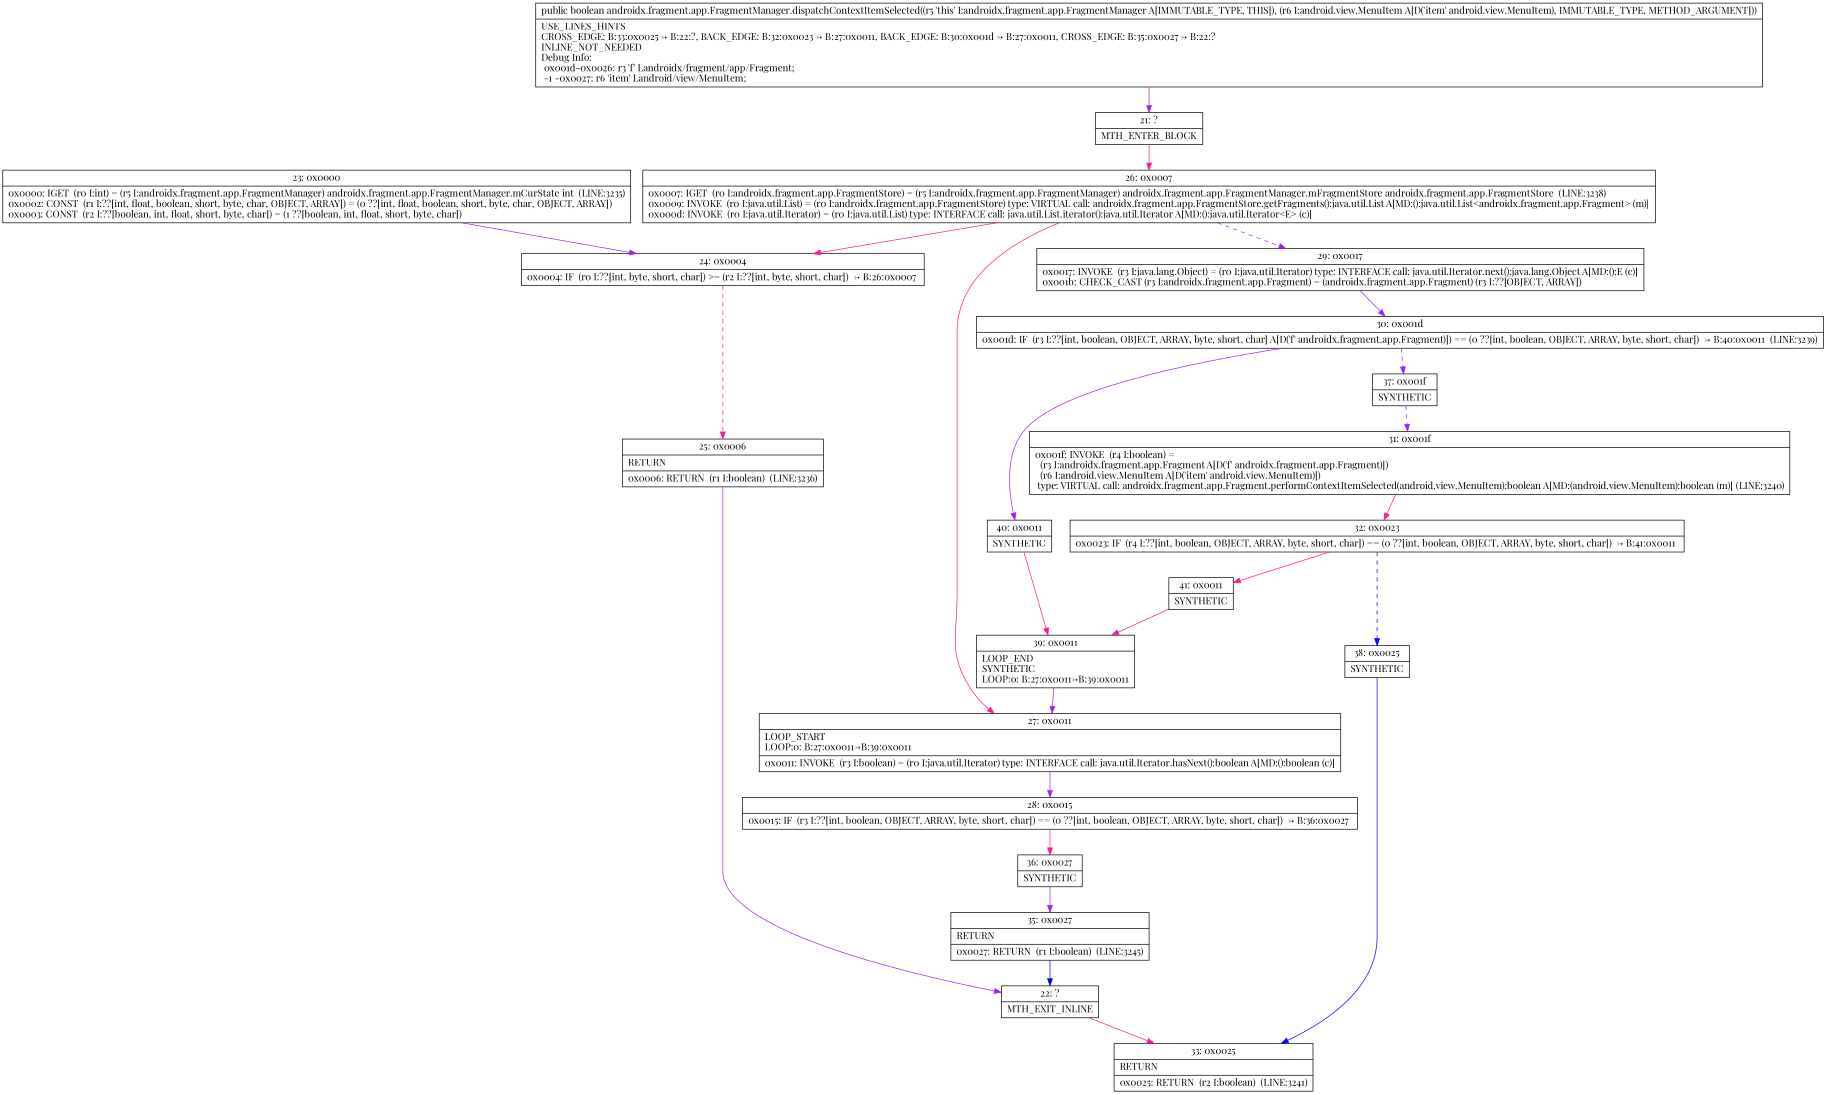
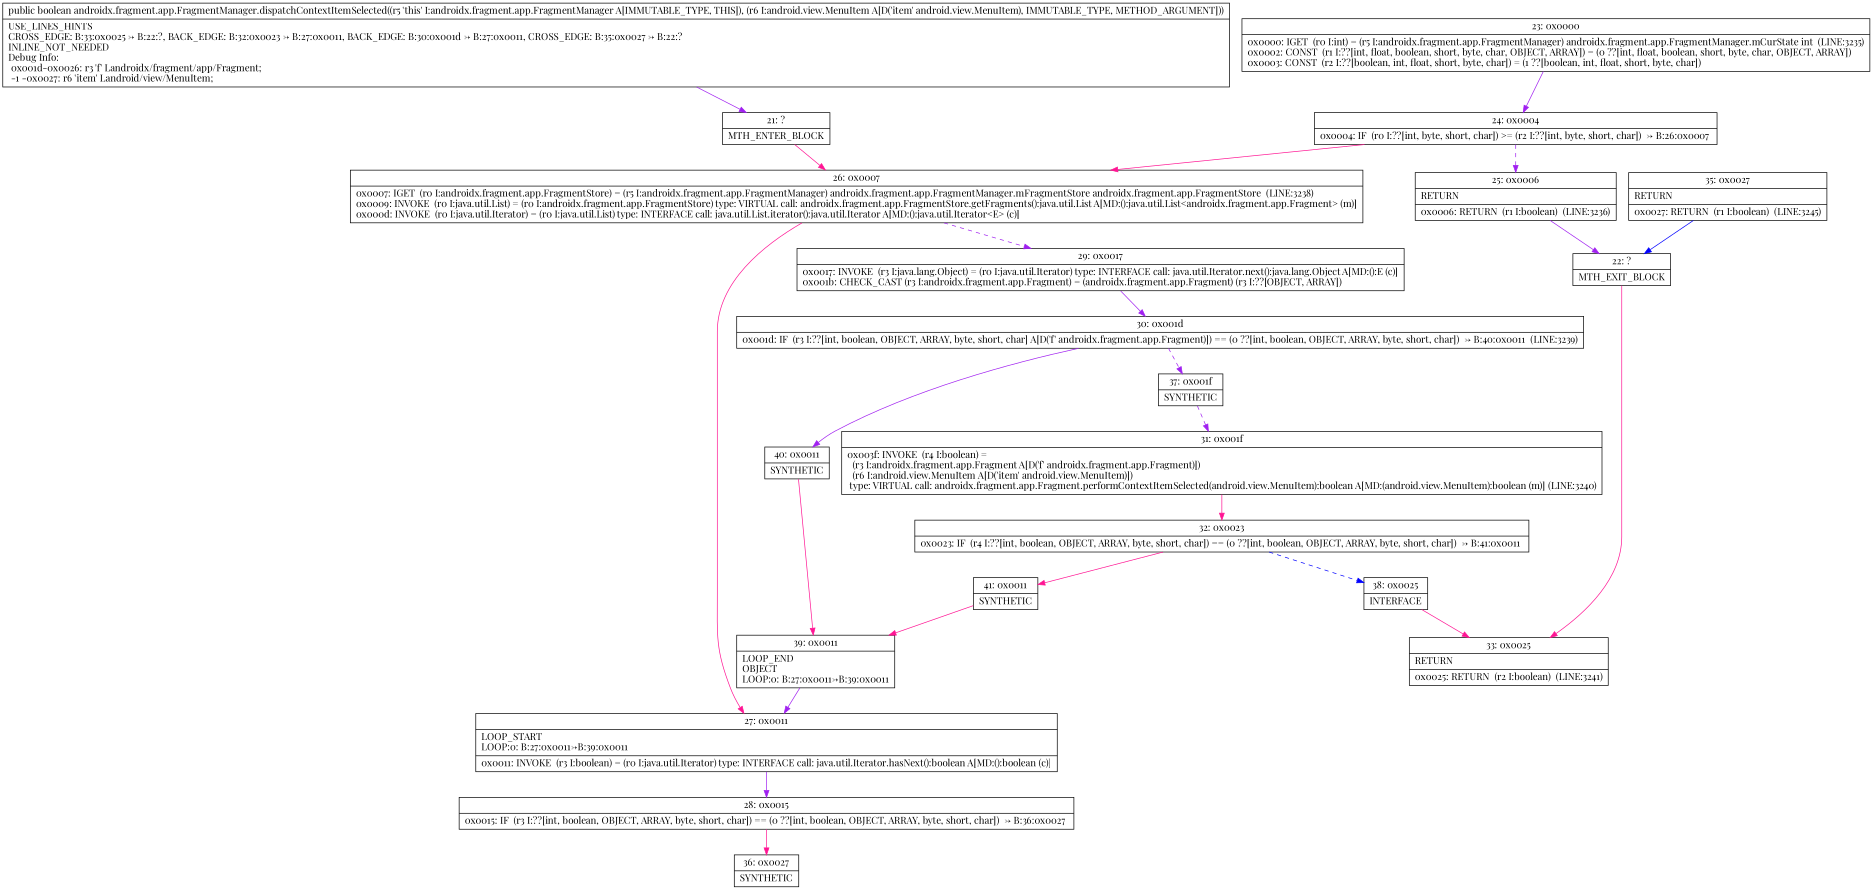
edge "26: 0x0007" -> "24: 0x0004": reversed
edge "24: 0x0004" -> "25: 0x0006": color deeppink -> purple
node "31: 0x001f": text "0x001f: INVOKE  (r4 I:boolean) =" -> "0x003f: INVOKE  (r4 I:boolean) ="
node "39: 0x0011": text "SYNTHETIC" -> "OBJECT"
node "38: 0x0025": text "SYNTHETIC" -> "INTERFACE"
edge "38: 0x0025" -> "33: 0x0025": color blue -> deeppink
edge "36: 0x0027" -> "35: 0x0027": removed
node "22: ?": text "MTH_EXIT_INLINE" -> "MTH_EXIT_BLOCK"
